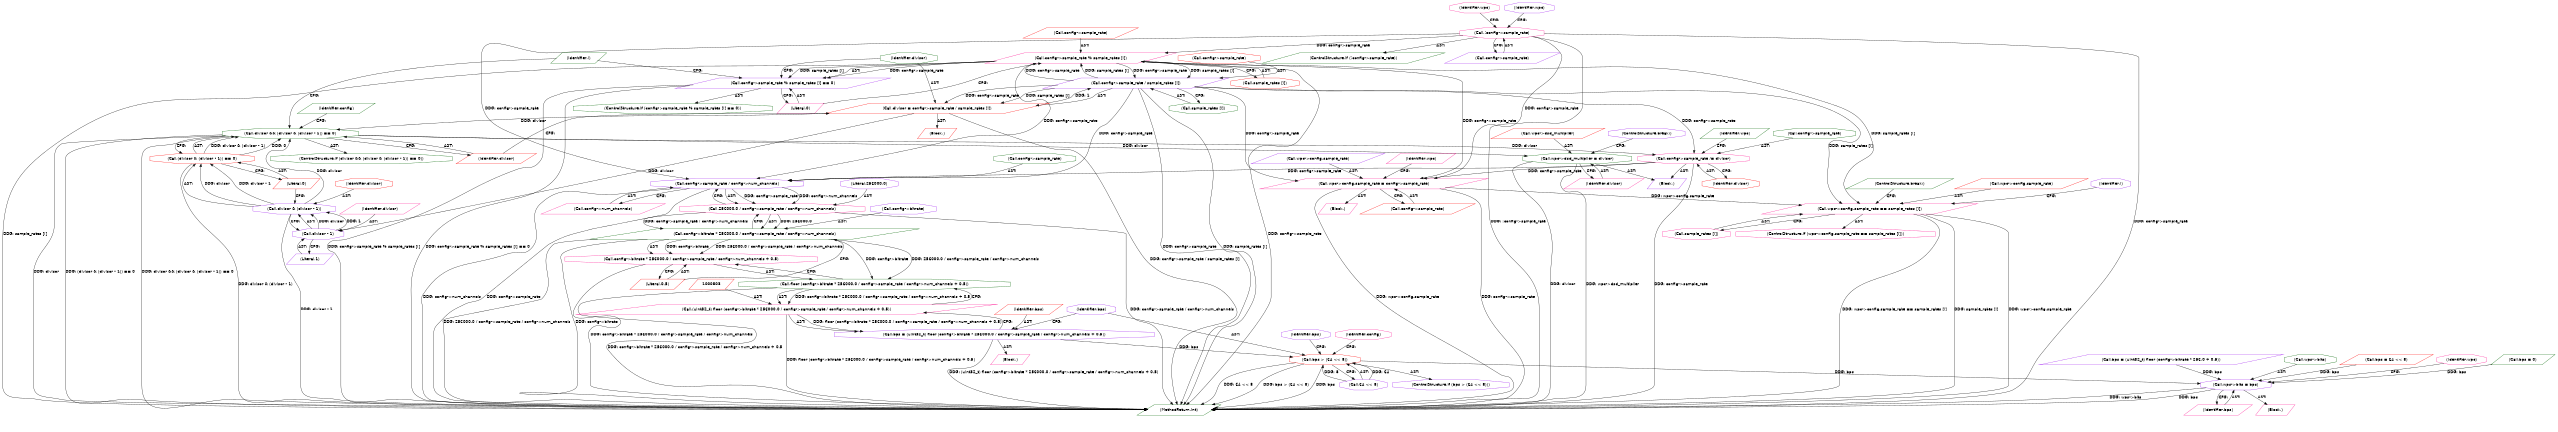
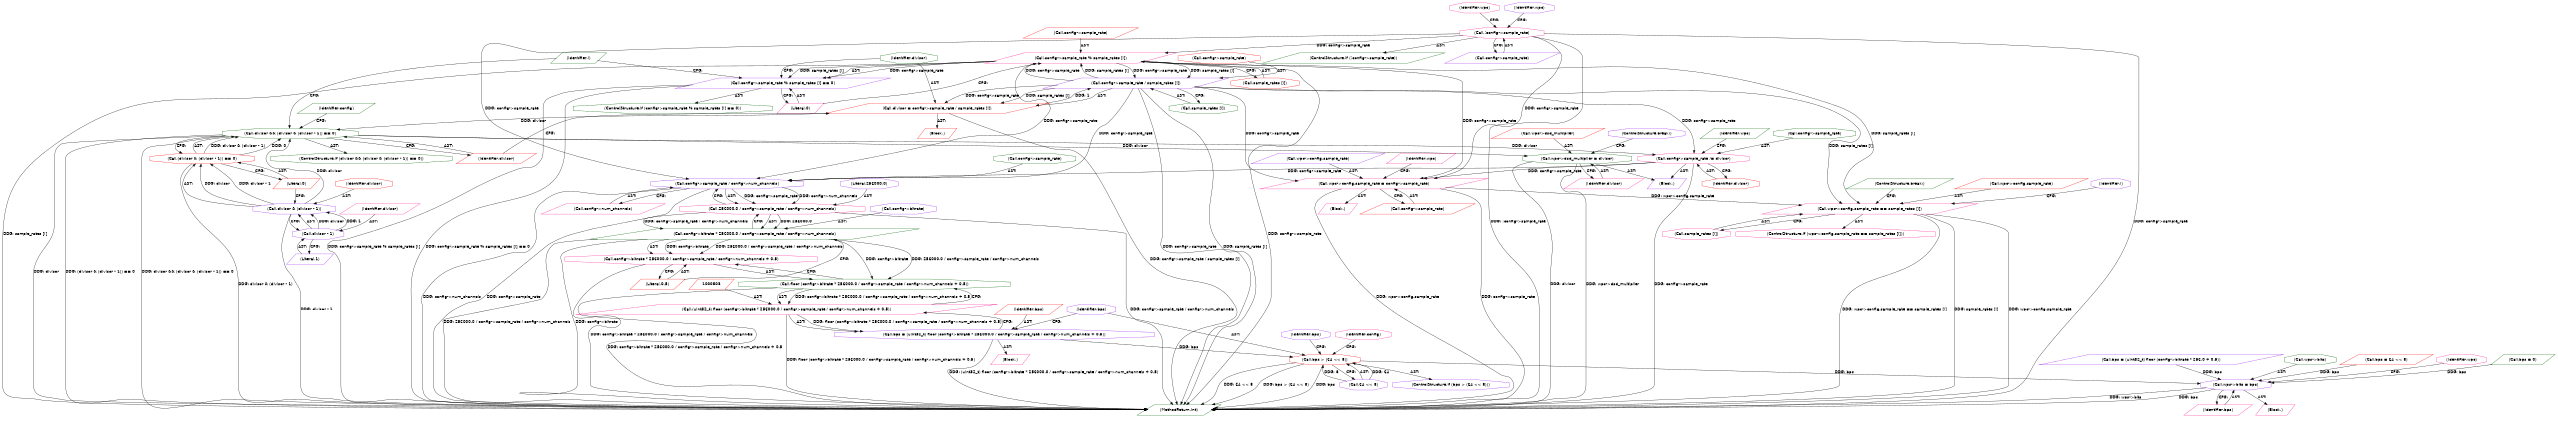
edge "(Call,divisor = config->sample_rate / sample_rates [i])" -> "(Call,divisor - 1)": removed, label "DDG: divisor"
